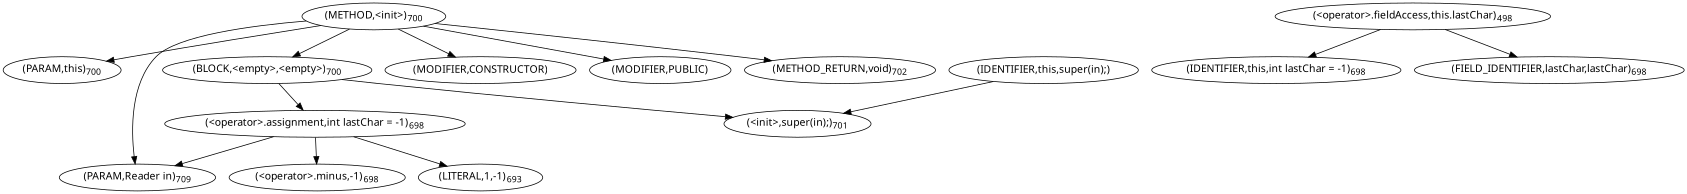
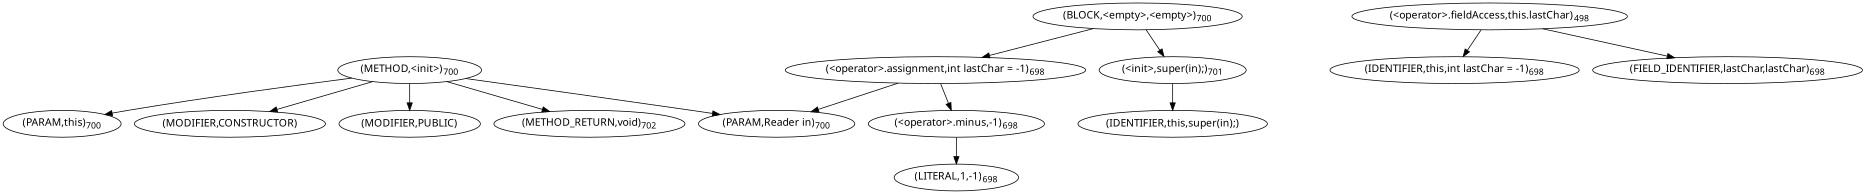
edge "(METHOD,<init>)" -> "(BLOCK,<empty>,<empty>)": removed
edge "(IDENTIFIER,this,super(in);)" -> "(<init>,super(in);)": reversed
edge "(<operator>.assignment,int lastChar = -1)" -> "(LITERAL,1,-1)": now "(<operator>.minus,-1)" -> "(LITERAL,1,-1)"
node "(PARAM,Reader in)": text "709" -> "700"
node "(LITERAL,1,-1)": text "693" -> "698"
